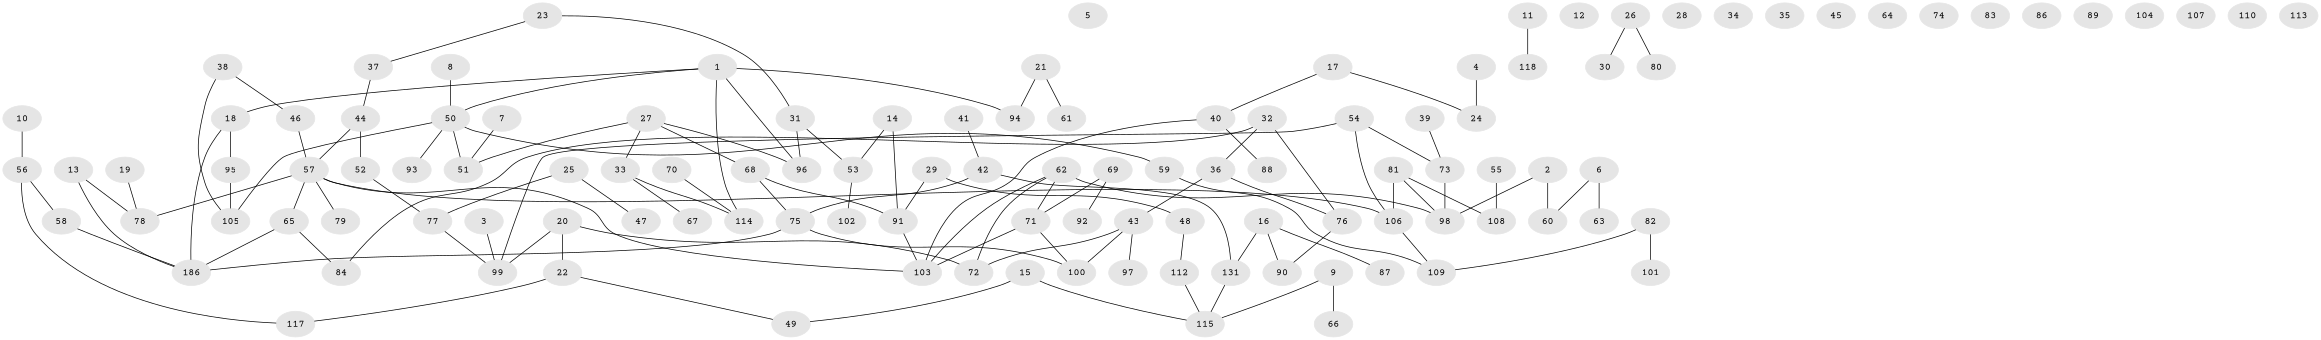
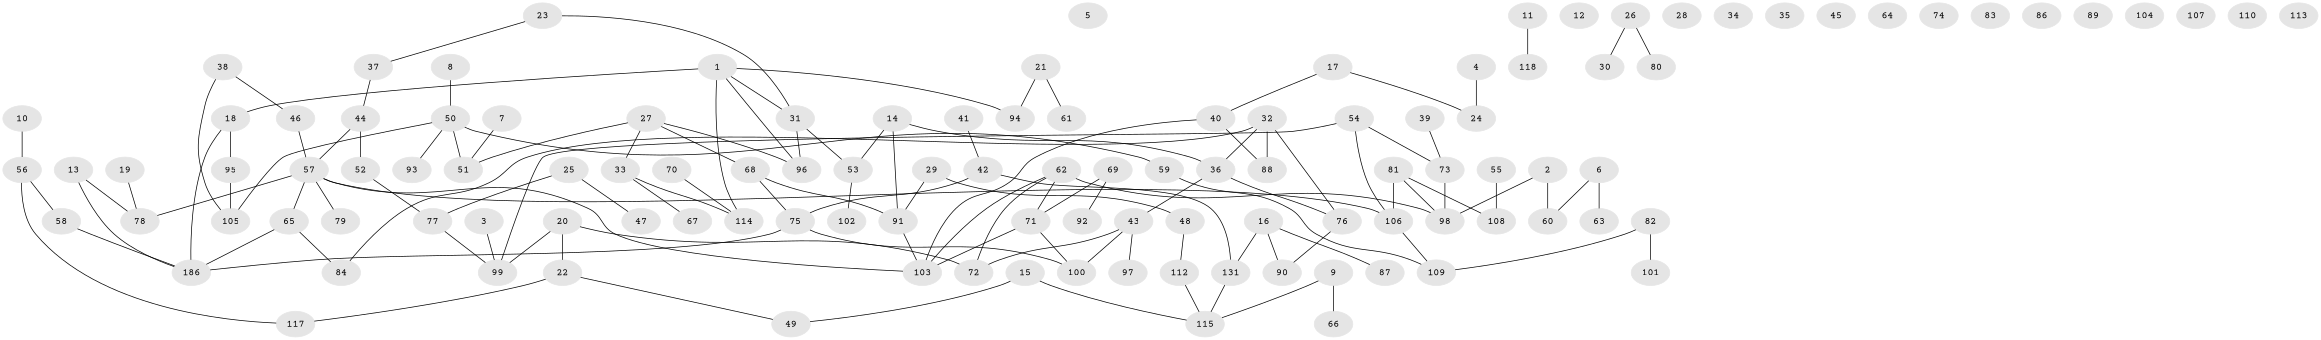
edge "1" -- "50": now "1" -- "31"
edge "14" -- "36": added
edge "32" -- "88": added
